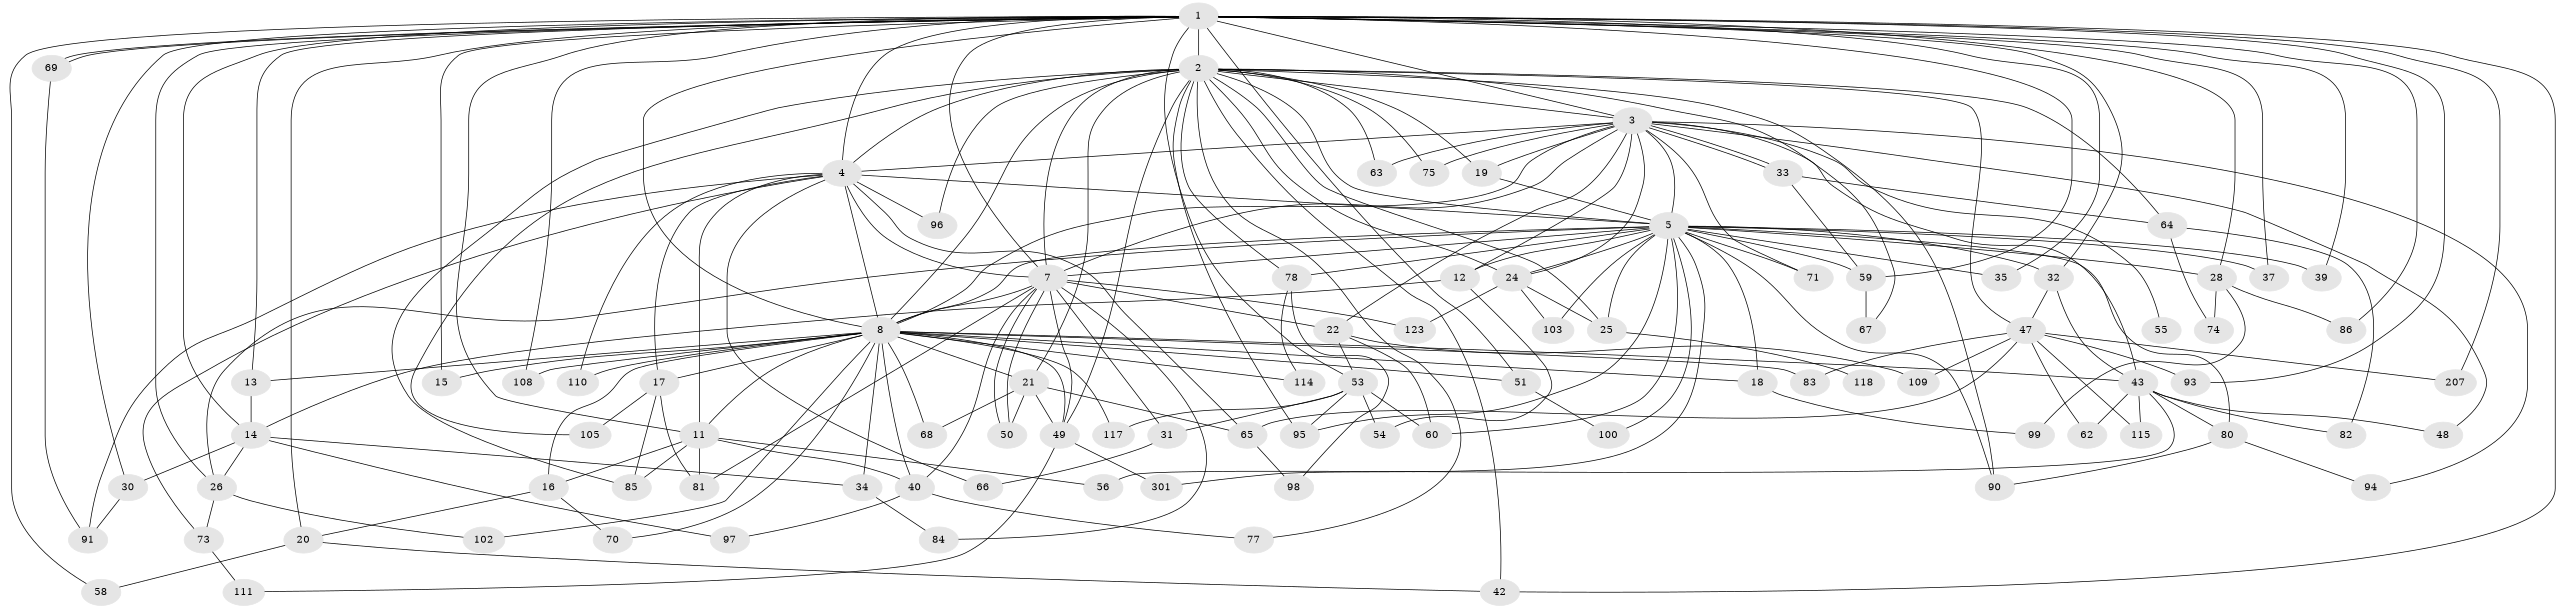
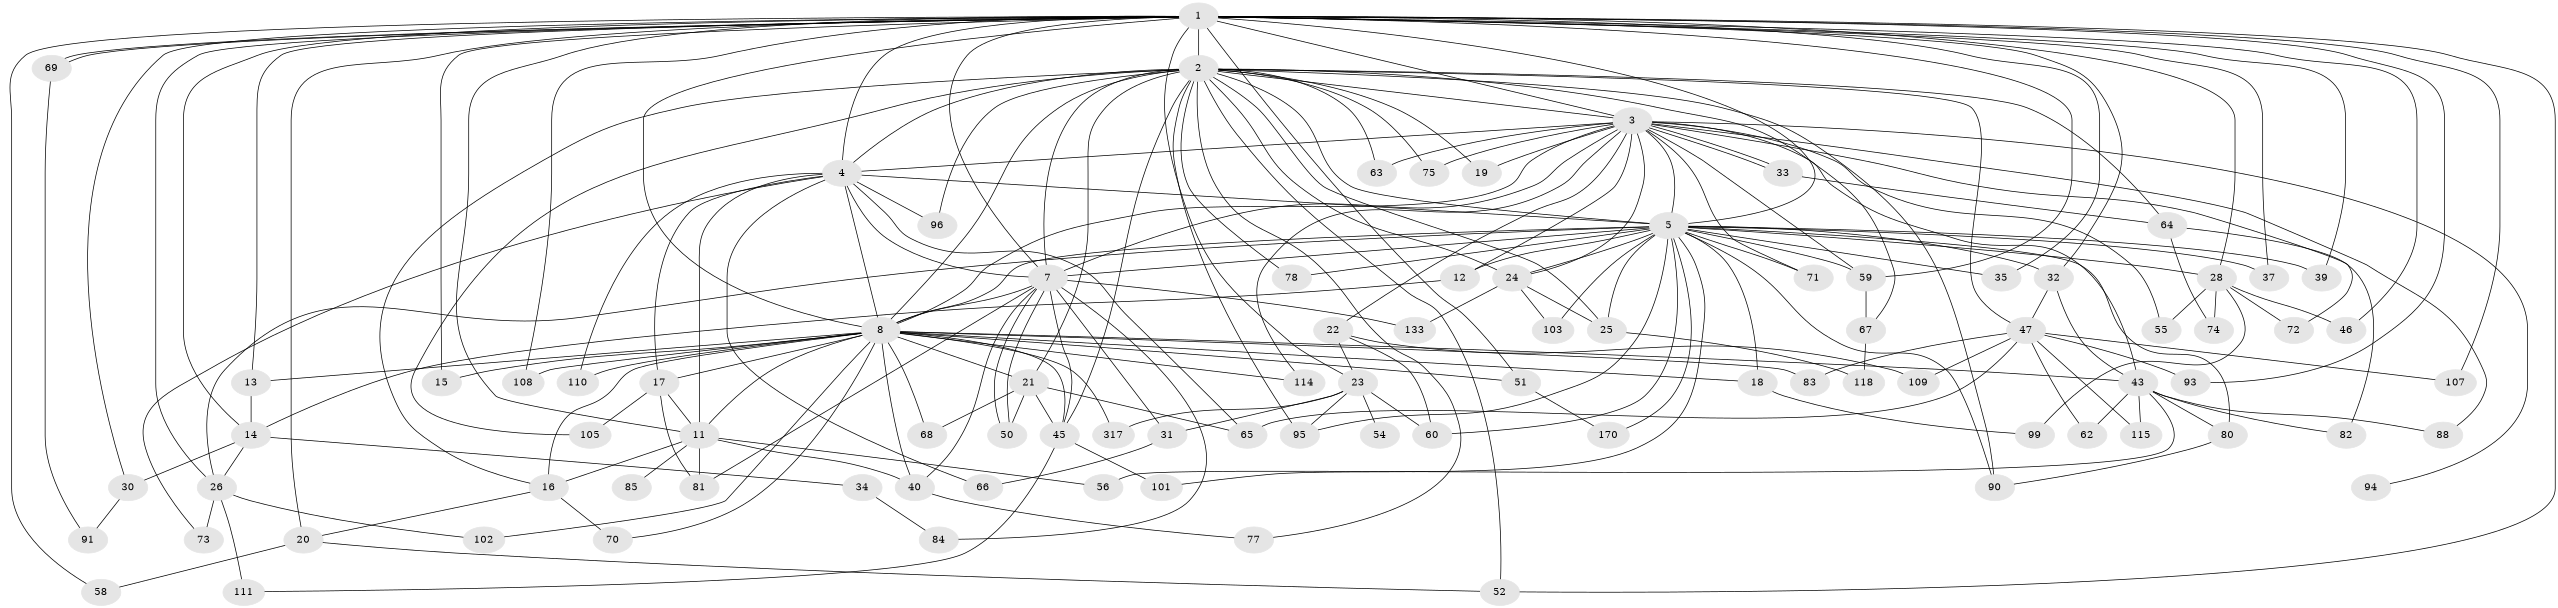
edge "2" -- "85": now "2" -- "16"
edge "19" -- "5": now "1" -- "5"
edge "33" -- "59": now "3" -- "59"
edge "4" -- "91": removed
edge "7" -- "22": removed
edge "28" -- "55": added
edge "78" -- "114": now "3" -- "114"
node "123": label "123" -> "133"
node "72": added
node "86": label "86" -> "46"
edge "67" -- "118": added
node "53": label "53" -> "23"
node "207": label "207" -> "107"
edge "12" -- "54": removed
edge "8" -- "34": removed
edge "17" -- "85": now "17" -- "11"
node "49": label "49" -> "45"
node "117": label "117" -> "317"
node "100": label "100" -> "170"
node "48": label "48" -> "88"
edge "80" -- "94": removed
node "301": label "301" -> "101"
node "98": removed
node "97": removed
edge "73" -- "111": now "26" -- "111"
node "42": label "42" -> "52"
